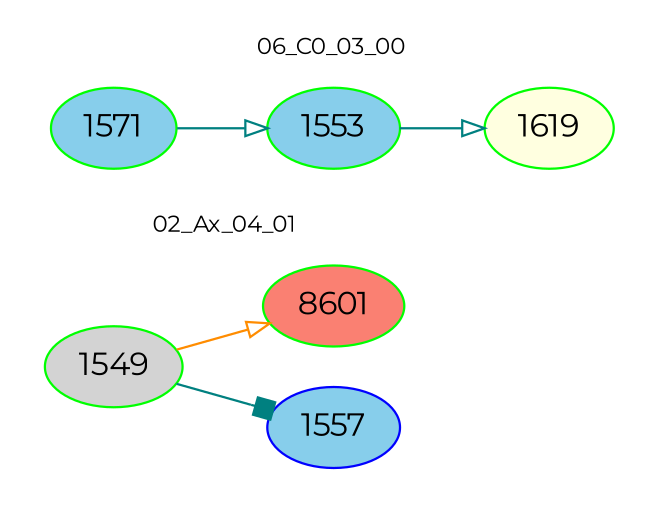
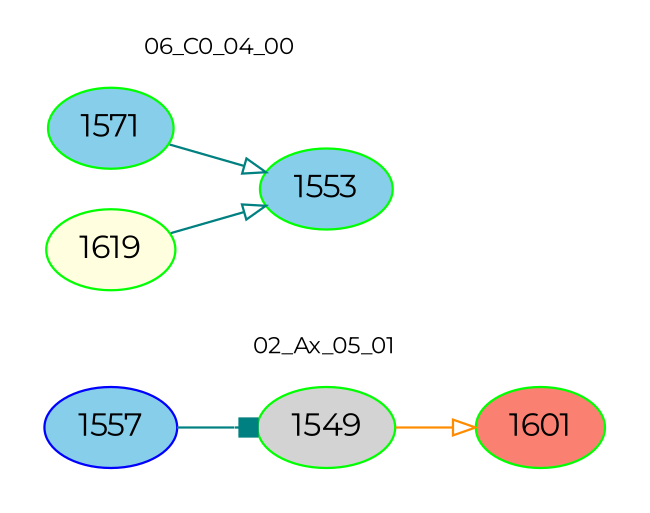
cluster "06_C0_03_00": label "06_C0_03_00" -> "06_C0_04_00"
edge "1553" -> "1619": reversed
cluster "02_Ax_04_01": label "02_Ax_04_01" -> "02_Ax_05_01"
node "8601": label "8601" -> "1601"
edge "1549" -> "1557": reversed
